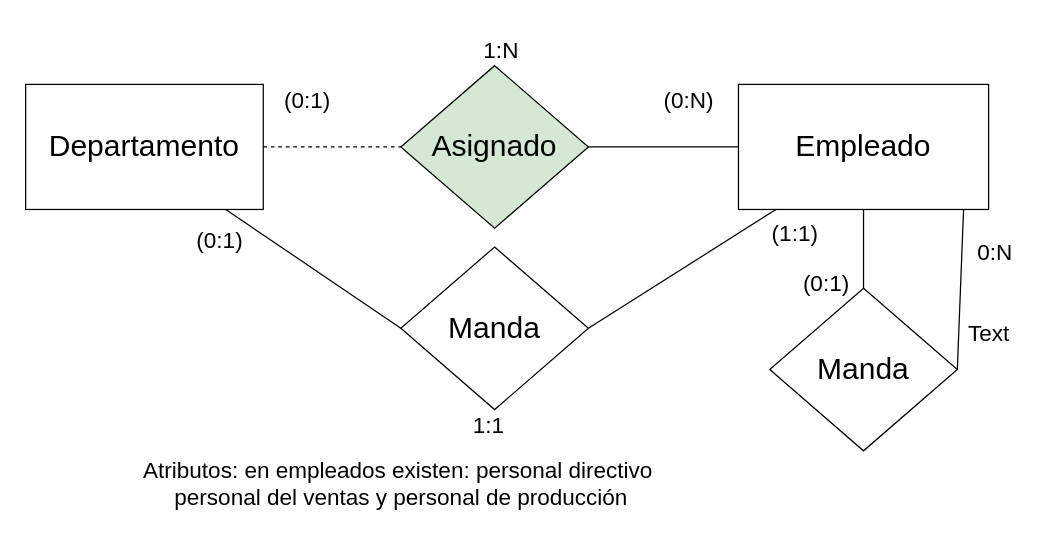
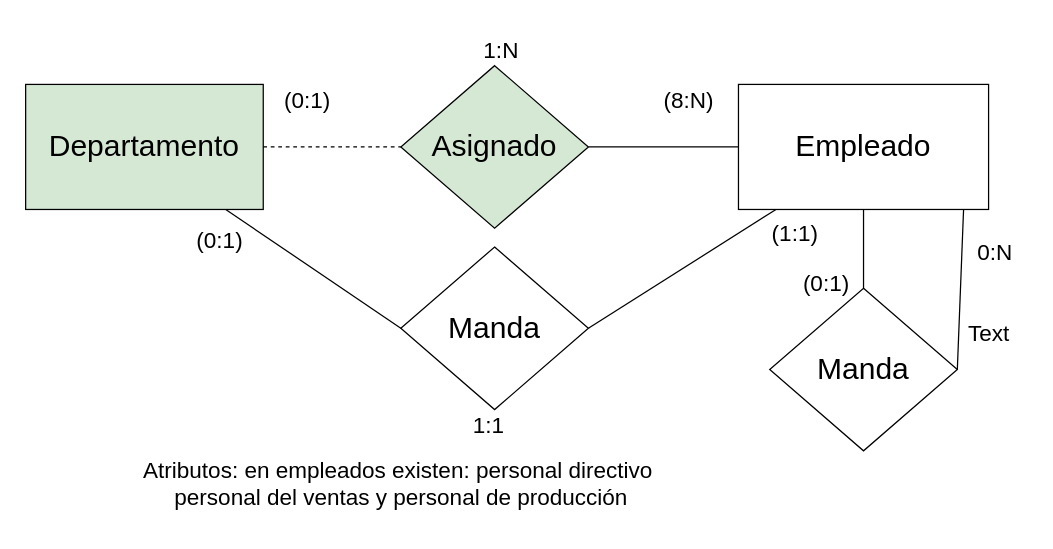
node "(0:N)": label "(0:N)" -> "(8:N)"
node "Departamento": fillcolor #ffffff -> #d5e8d4
